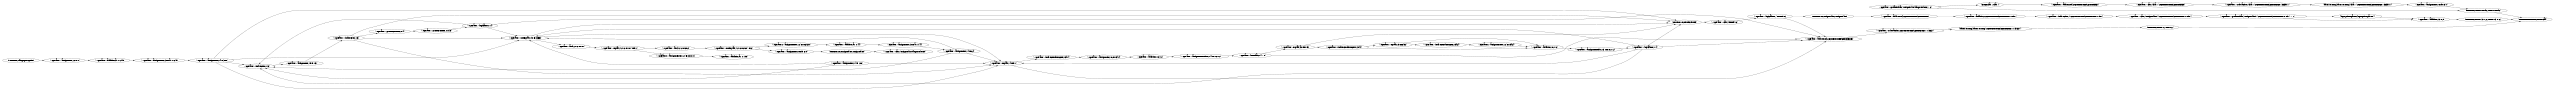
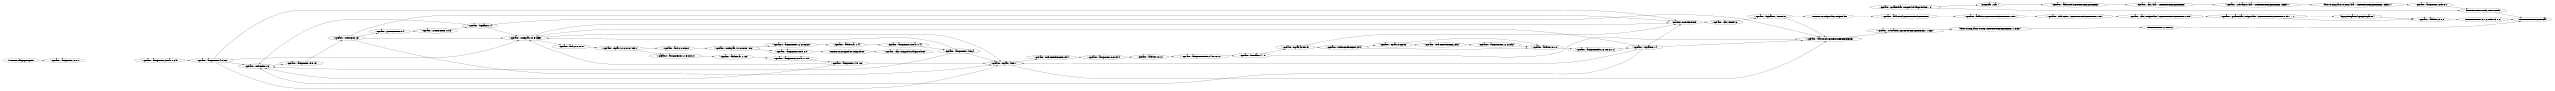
node "(<operator>.assignment,v3 = a1 + 108)": added
node "(<operator>.addition,a1 + 240)": removed
